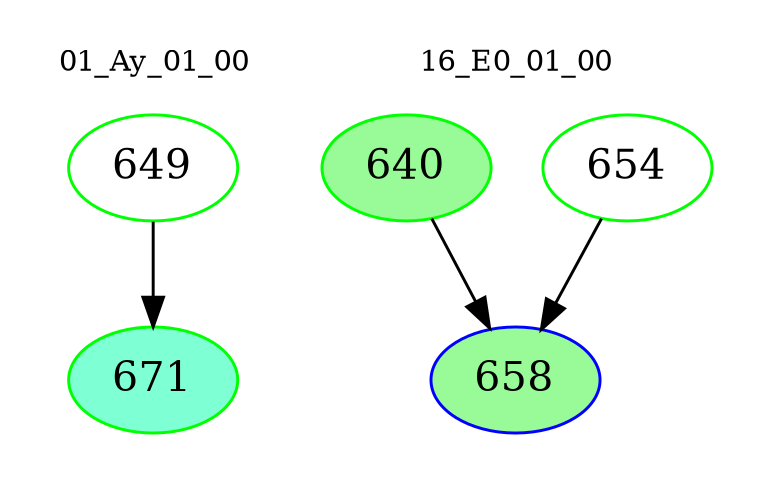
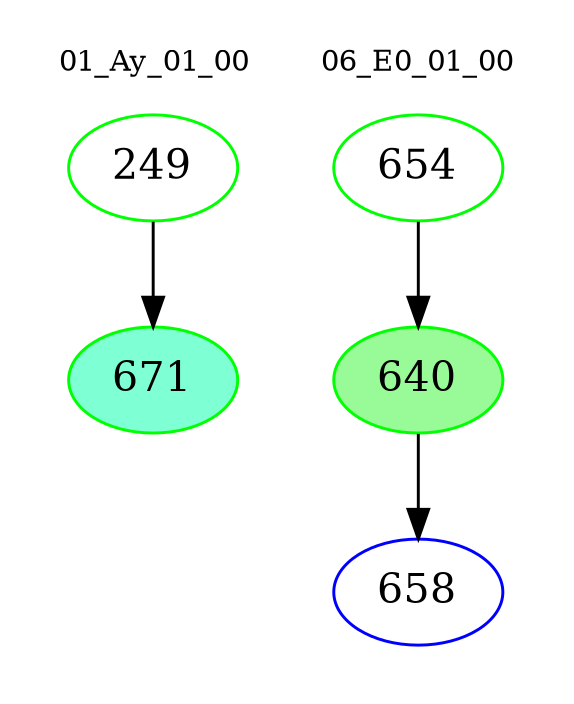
cluster "16_E0_01_00": label "16_E0_01_00" -> "06_E0_01_00"
node "649": label "649" -> "249"
edge "654" -> "658": now "654" -> "640"
node "658": fillcolor palegreen -> white
